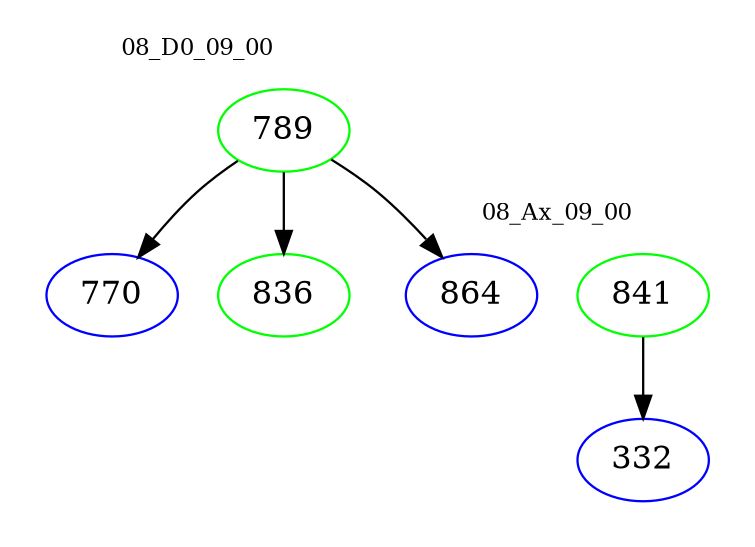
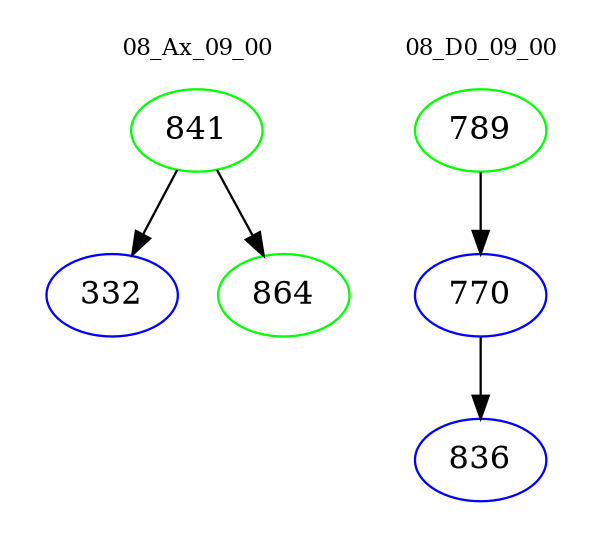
edge "789" -> "836": now "770" -> "836"
edge "789" -> "864": now "841" -> "864"
node "836": color green -> blue
node "864": color blue -> green
